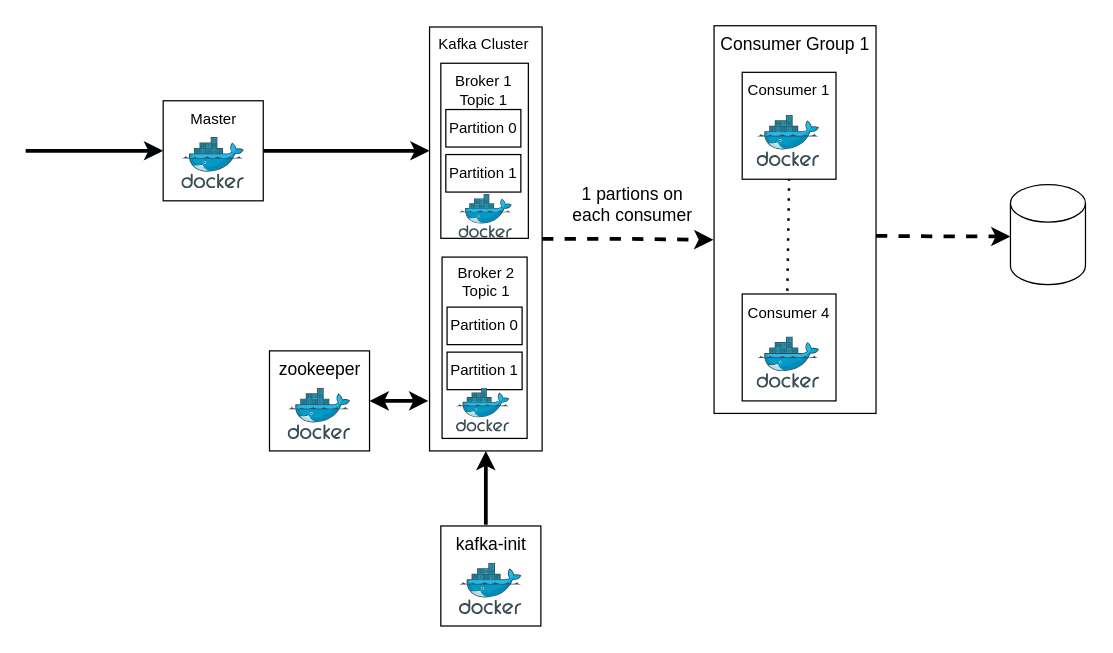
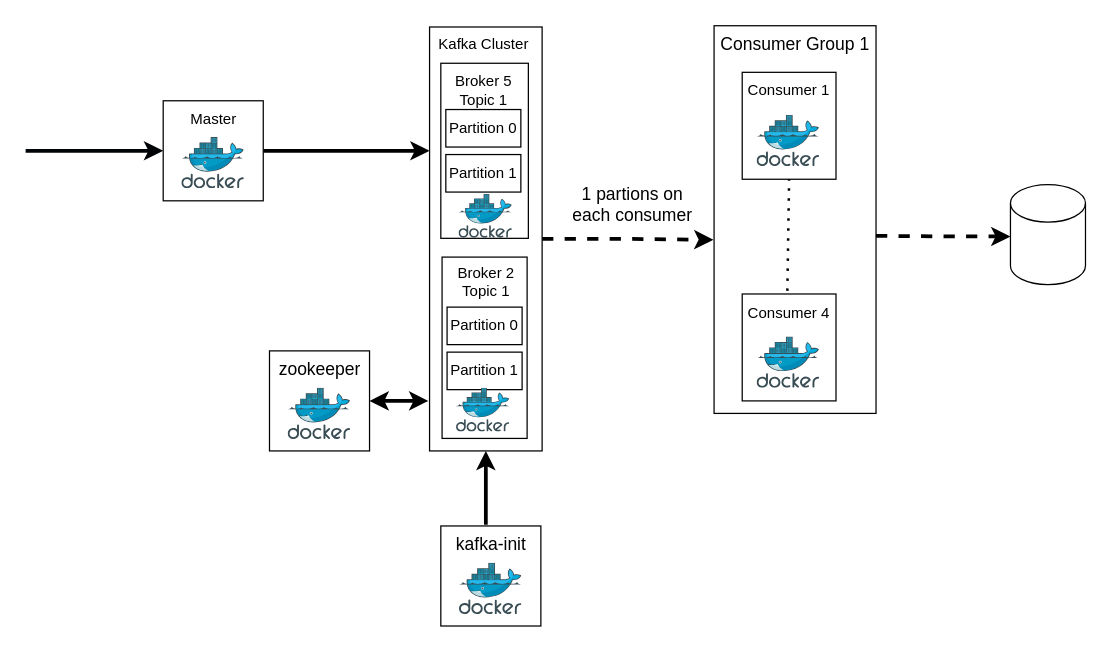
node "Broker 1 Topic 1": label "Broker 1 Topic 1" -> "Broker 5 Topic 1"
